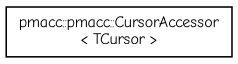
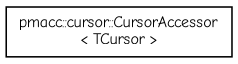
node "pmacc::pmacc::CursorAccessor < TCursor >": label "pmacc::pmacc::CursorAccessor < TCursor >" -> "pmacc::cursor::CursorAccessor < TCursor >"
